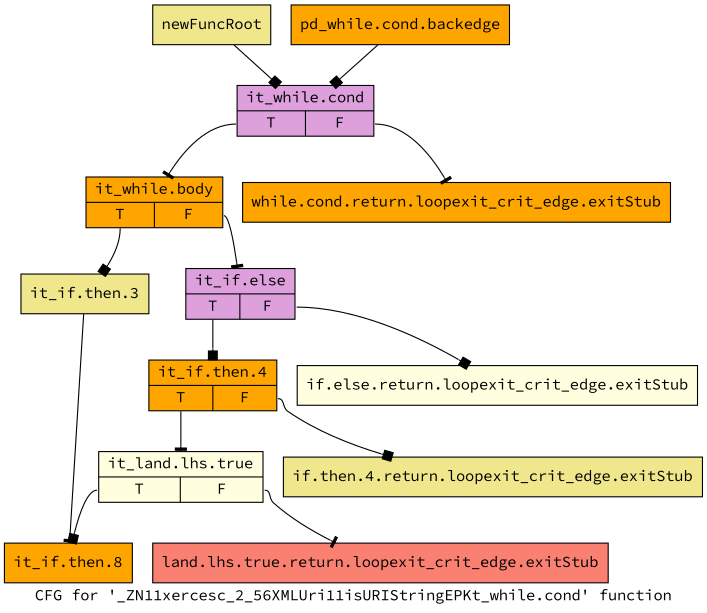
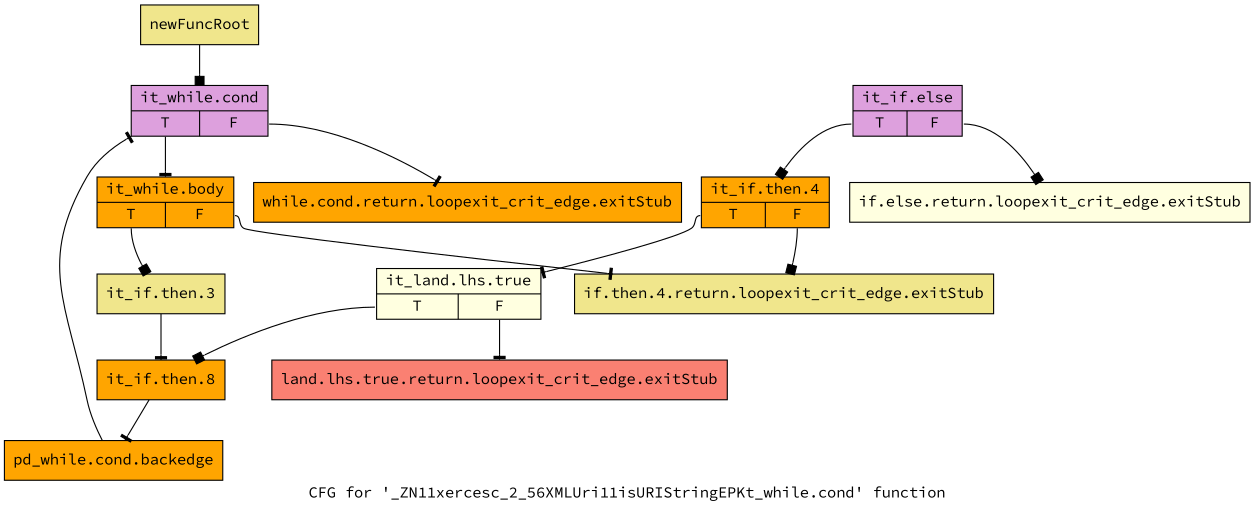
edge "pd_while.cond.backedge" -> "it_while.cond": arrowhead box -> tee
edge "it_while.body" -> "it_if.else": now "it_while.body" -> "if.then.4.return.loopexit_crit_edge.exitStub"
edge "it_if.then.8" -> "pd_while.cond.backedge": added
